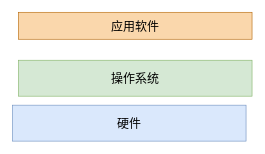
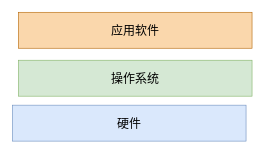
node "应用软件": size 234x27 -> 234x36
